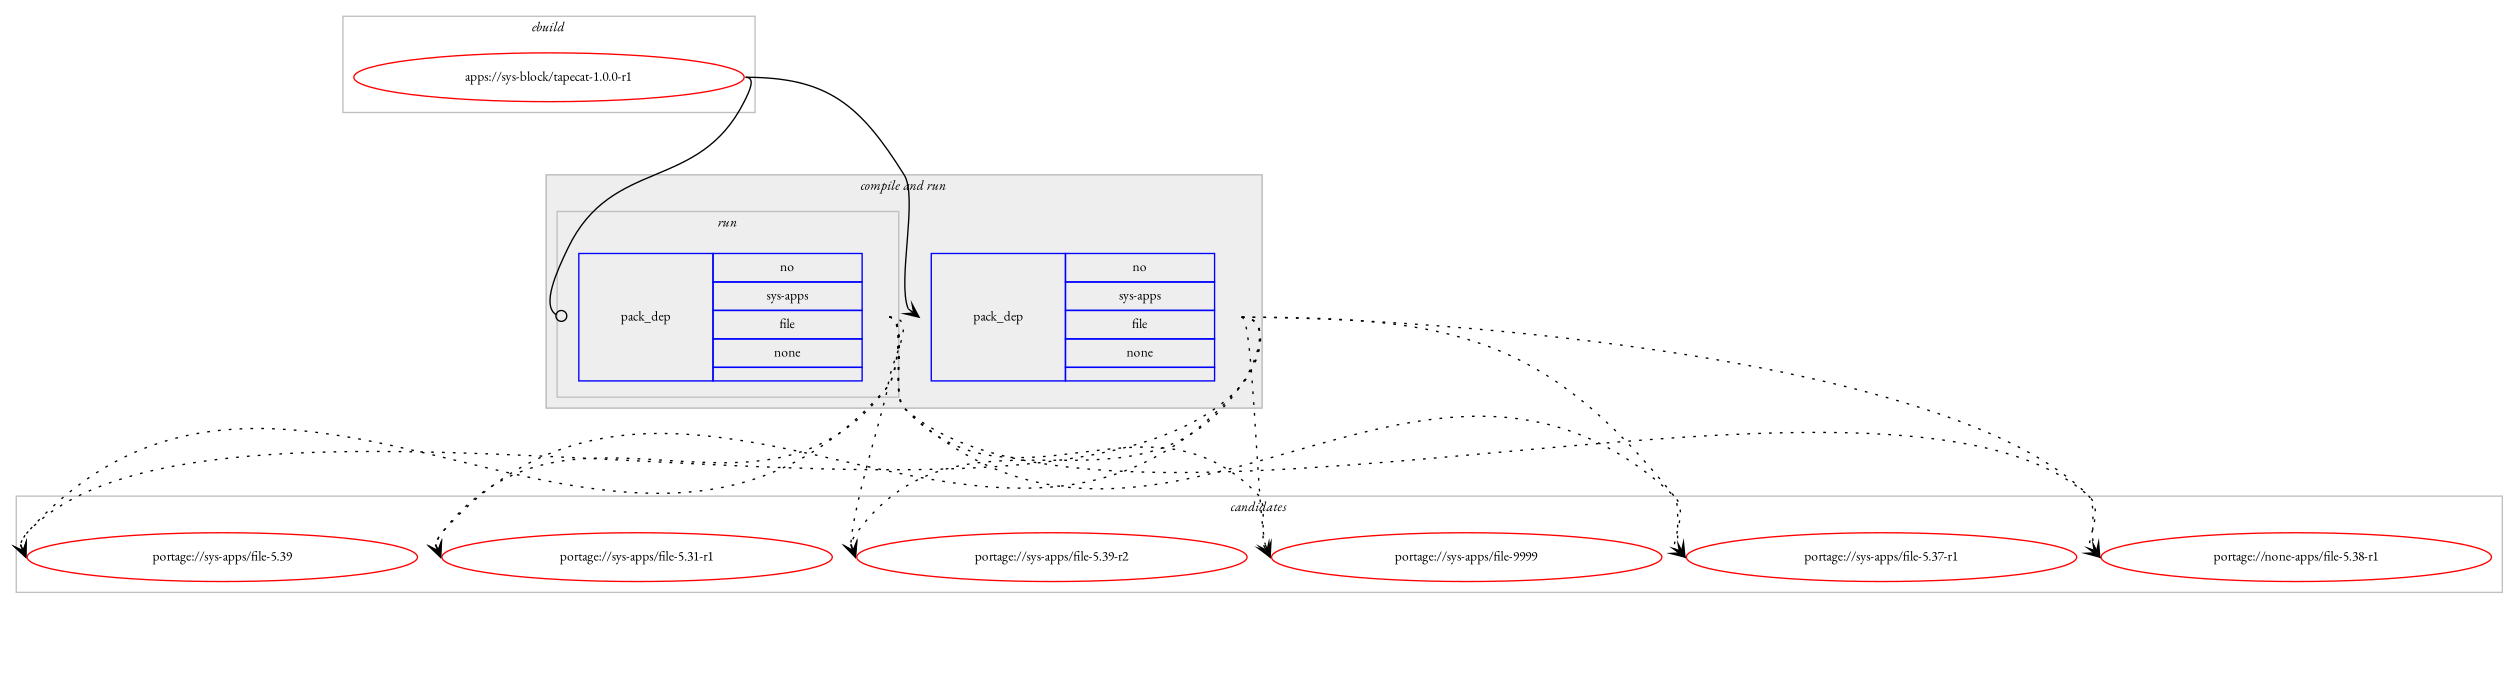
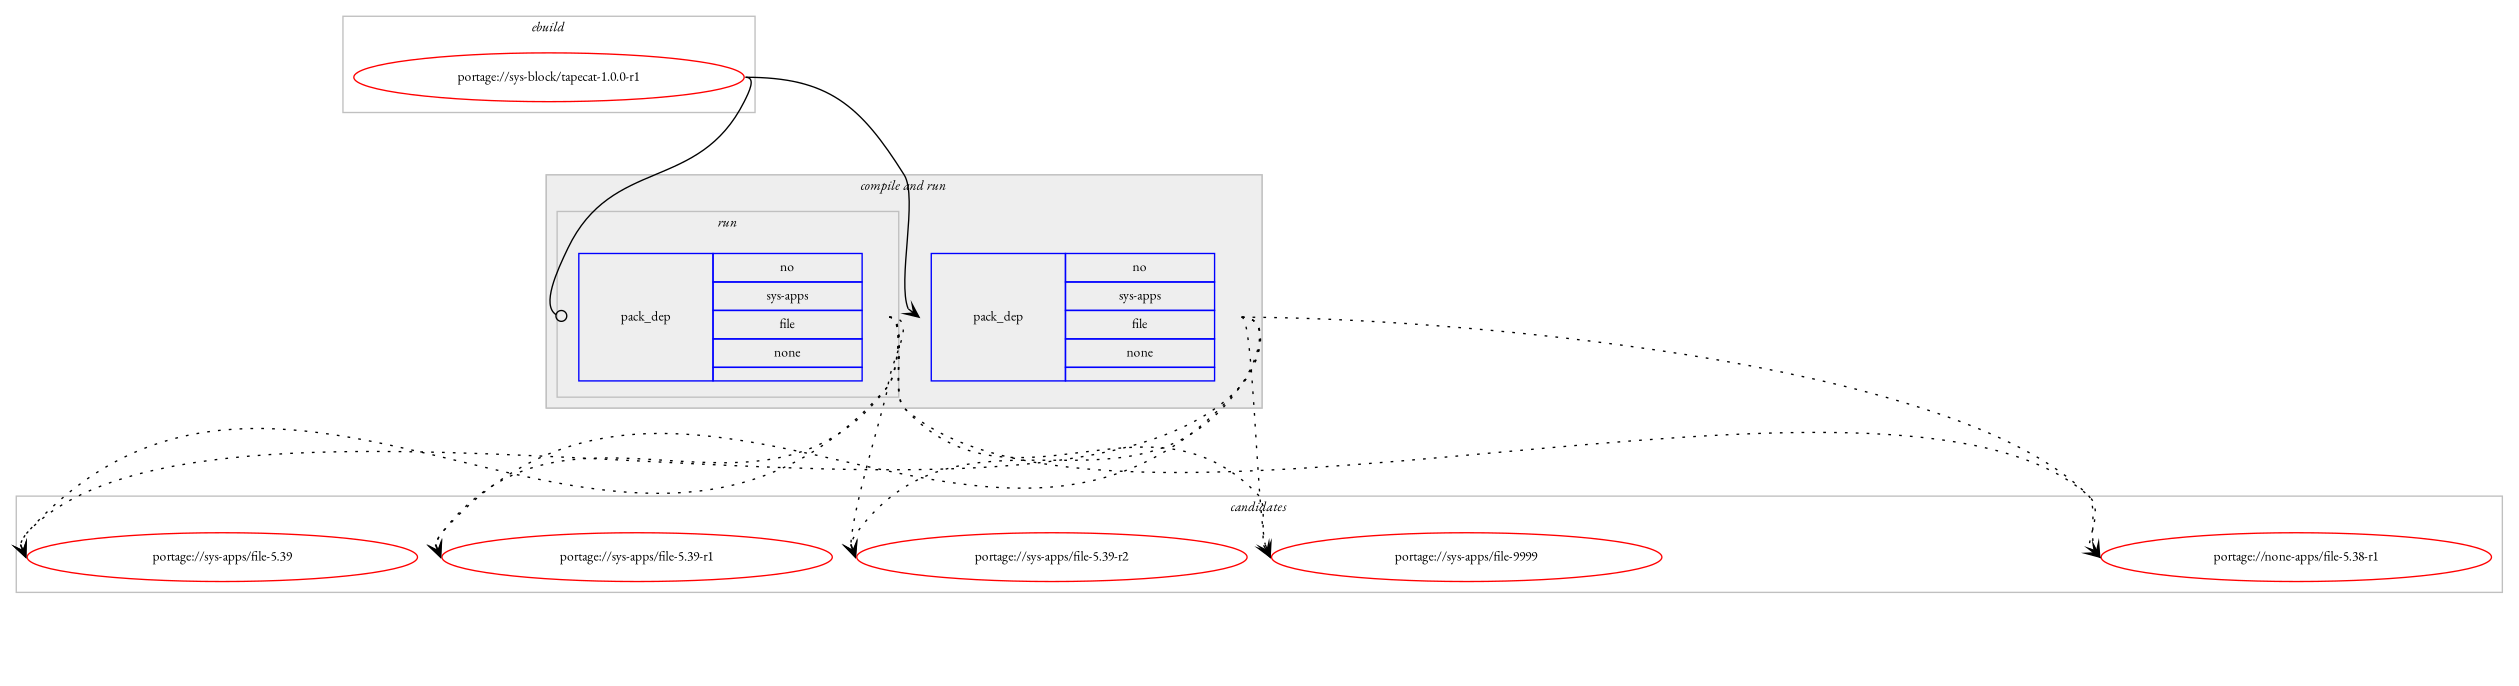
node "apps://sys-block/tapecat-1.0.0-r1": label "apps://sys-block/tapecat-1.0.0-r1" -> "portage://sys-block/tapecat-1.0.0-r1"
node "portage://sys-apps/file-5.31-r1": label "portage://sys-apps/file-5.31-r1" -> "portage://sys-apps/file-5.39-r1"
node "portage://sys-apps/file-5.37-r1": removed
